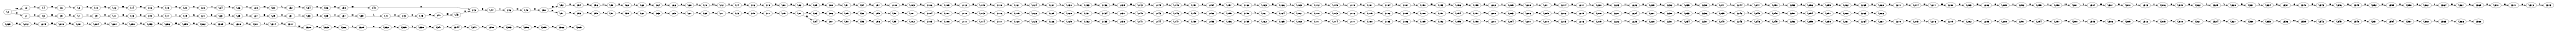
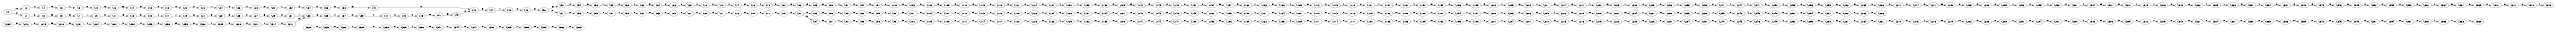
edge "S317" -> "S320": now "S317" -> "S33"
